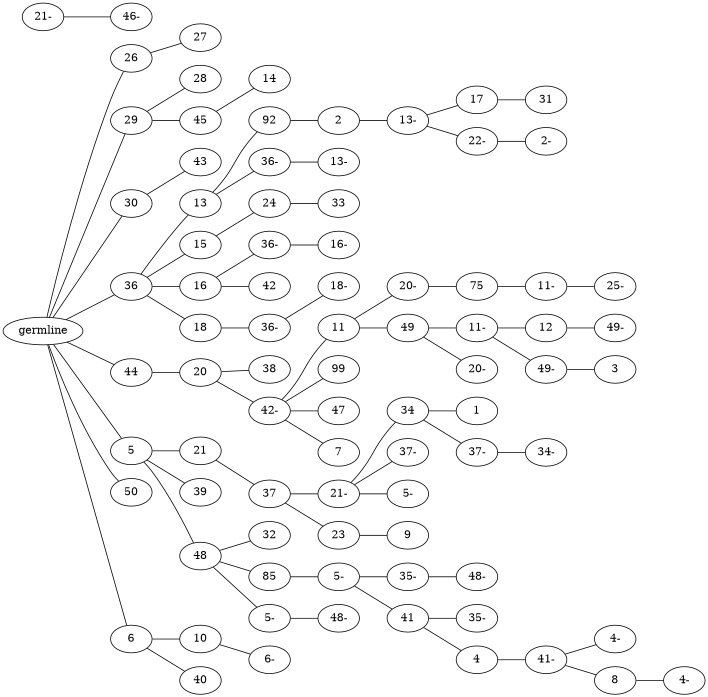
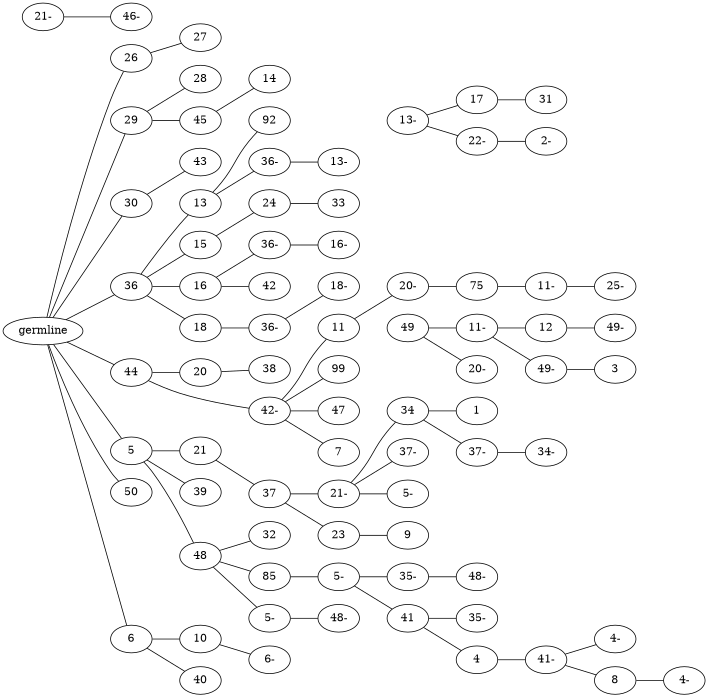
node "2": removed
edge "11" -- "49": removed
edge "20" -- "42-": now "44" -- "42-"
